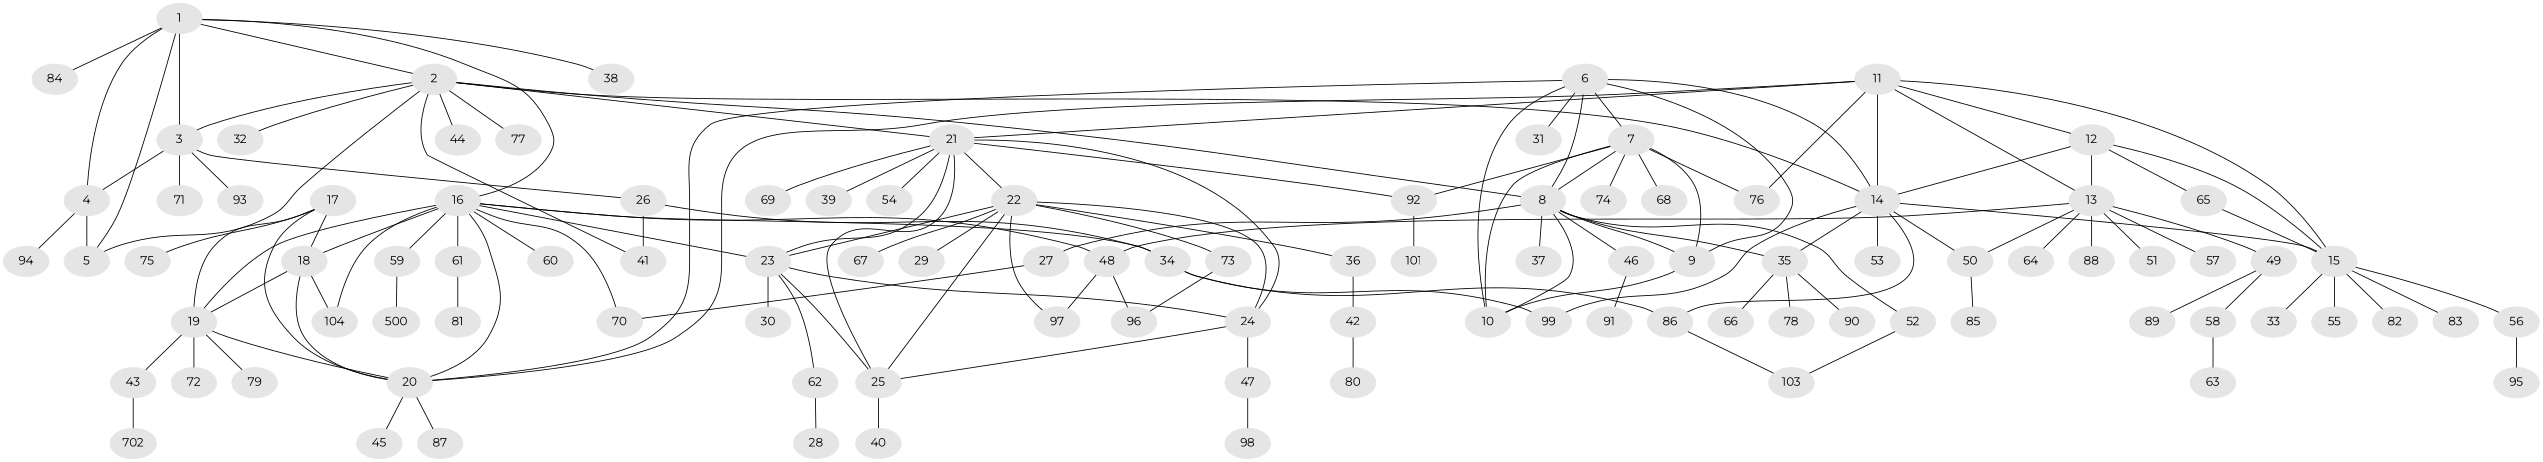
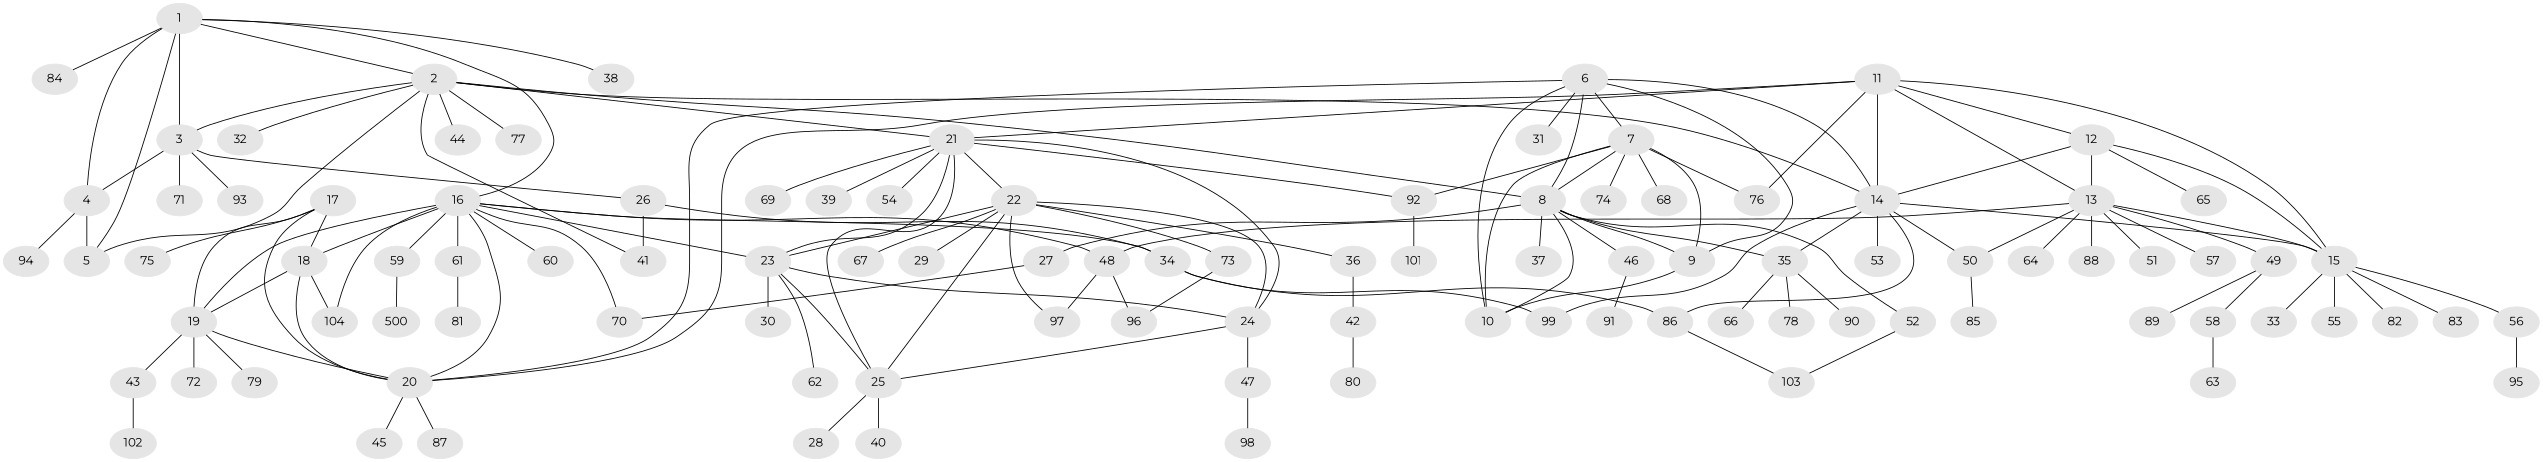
edge "65" -- "15": now "13" -- "15"
edge "62" -- "28": now "25" -- "28"
node "702": label "702" -> "102"
